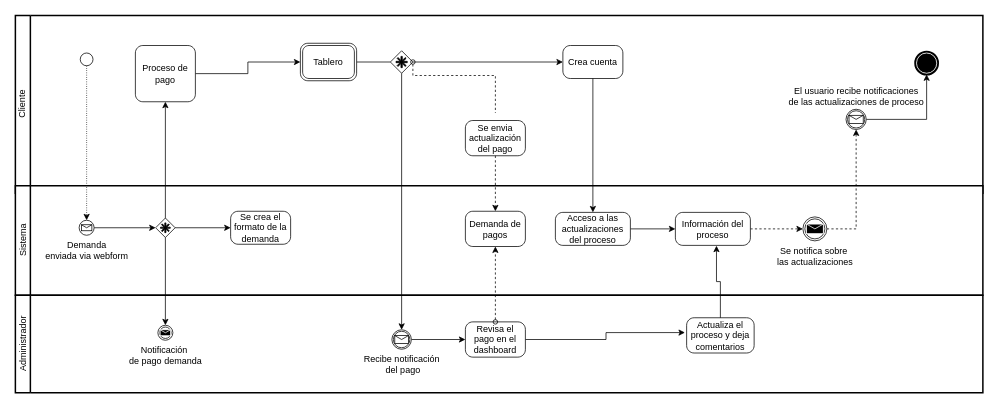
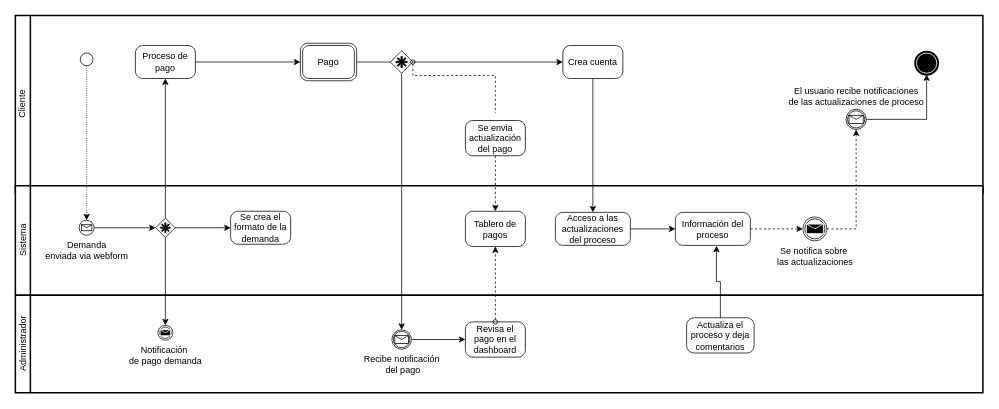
node "Tablero": label "Tablero" -> "Pago"
node "Proceso de pago": size 60x56 -> 60x33
node "Demanda de pagos": label "Demanda de pagos" -> "Tablero de pagos"
edge "Revisa el pago en el dashboard" -> "Actualiza el proceso y deja comentarios": removed
